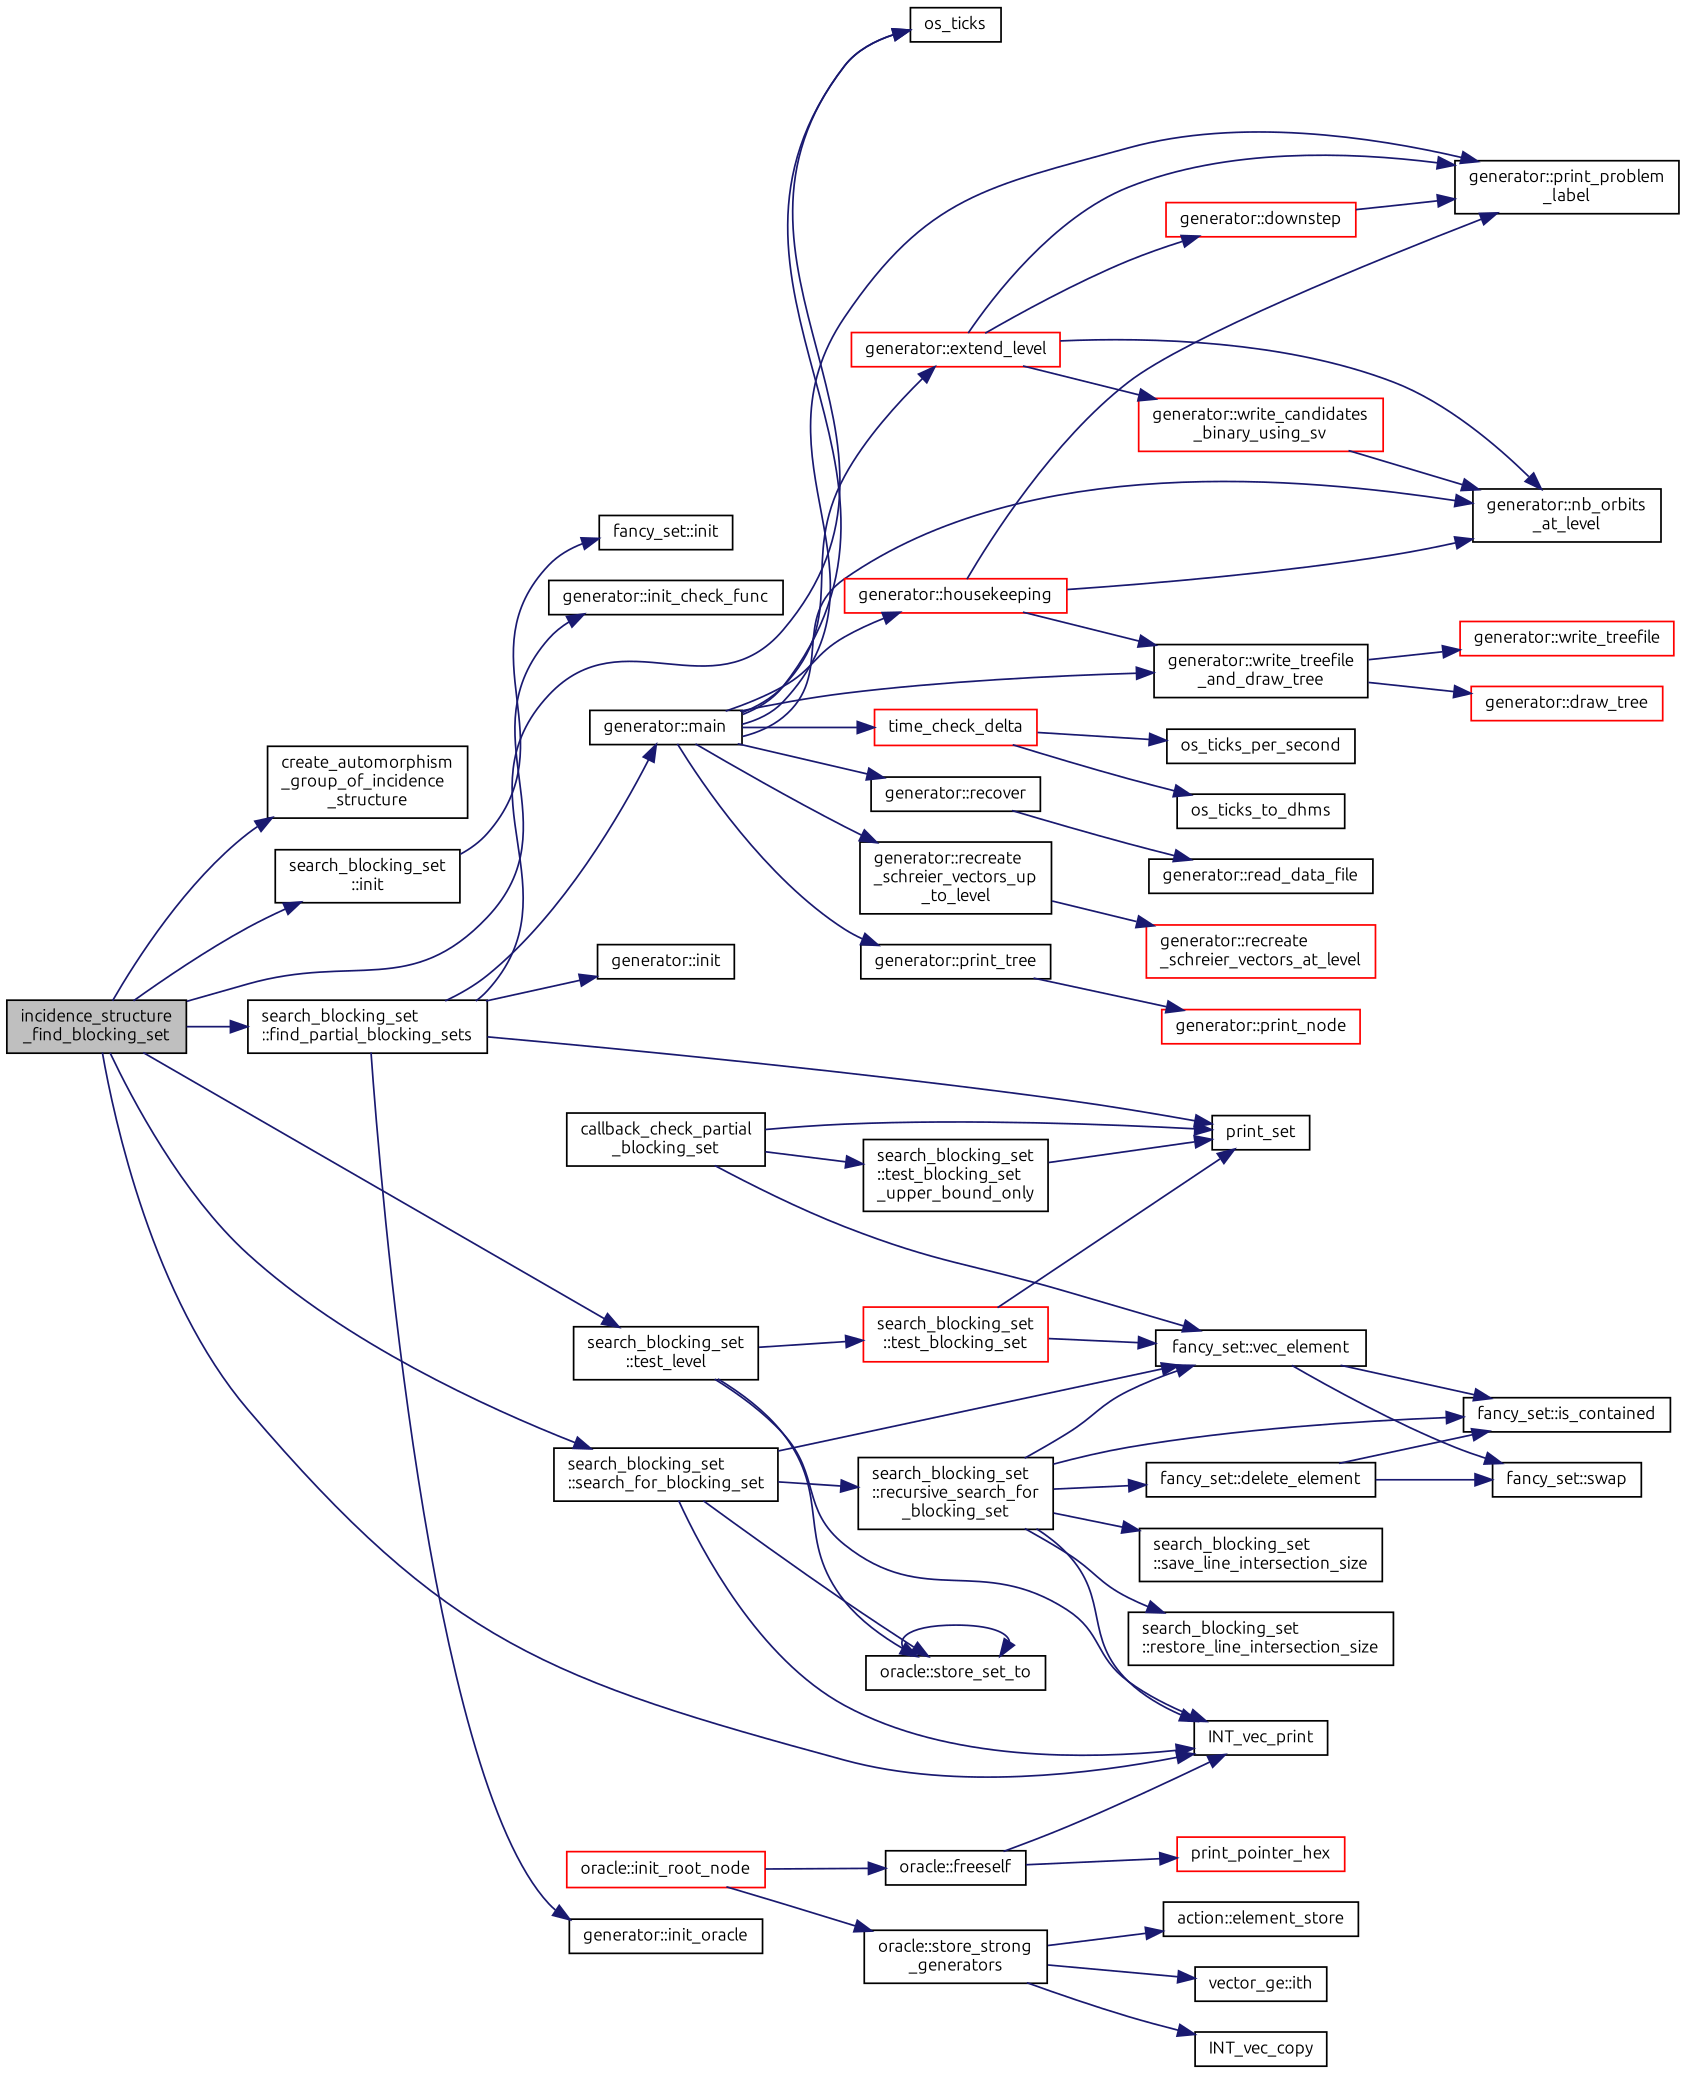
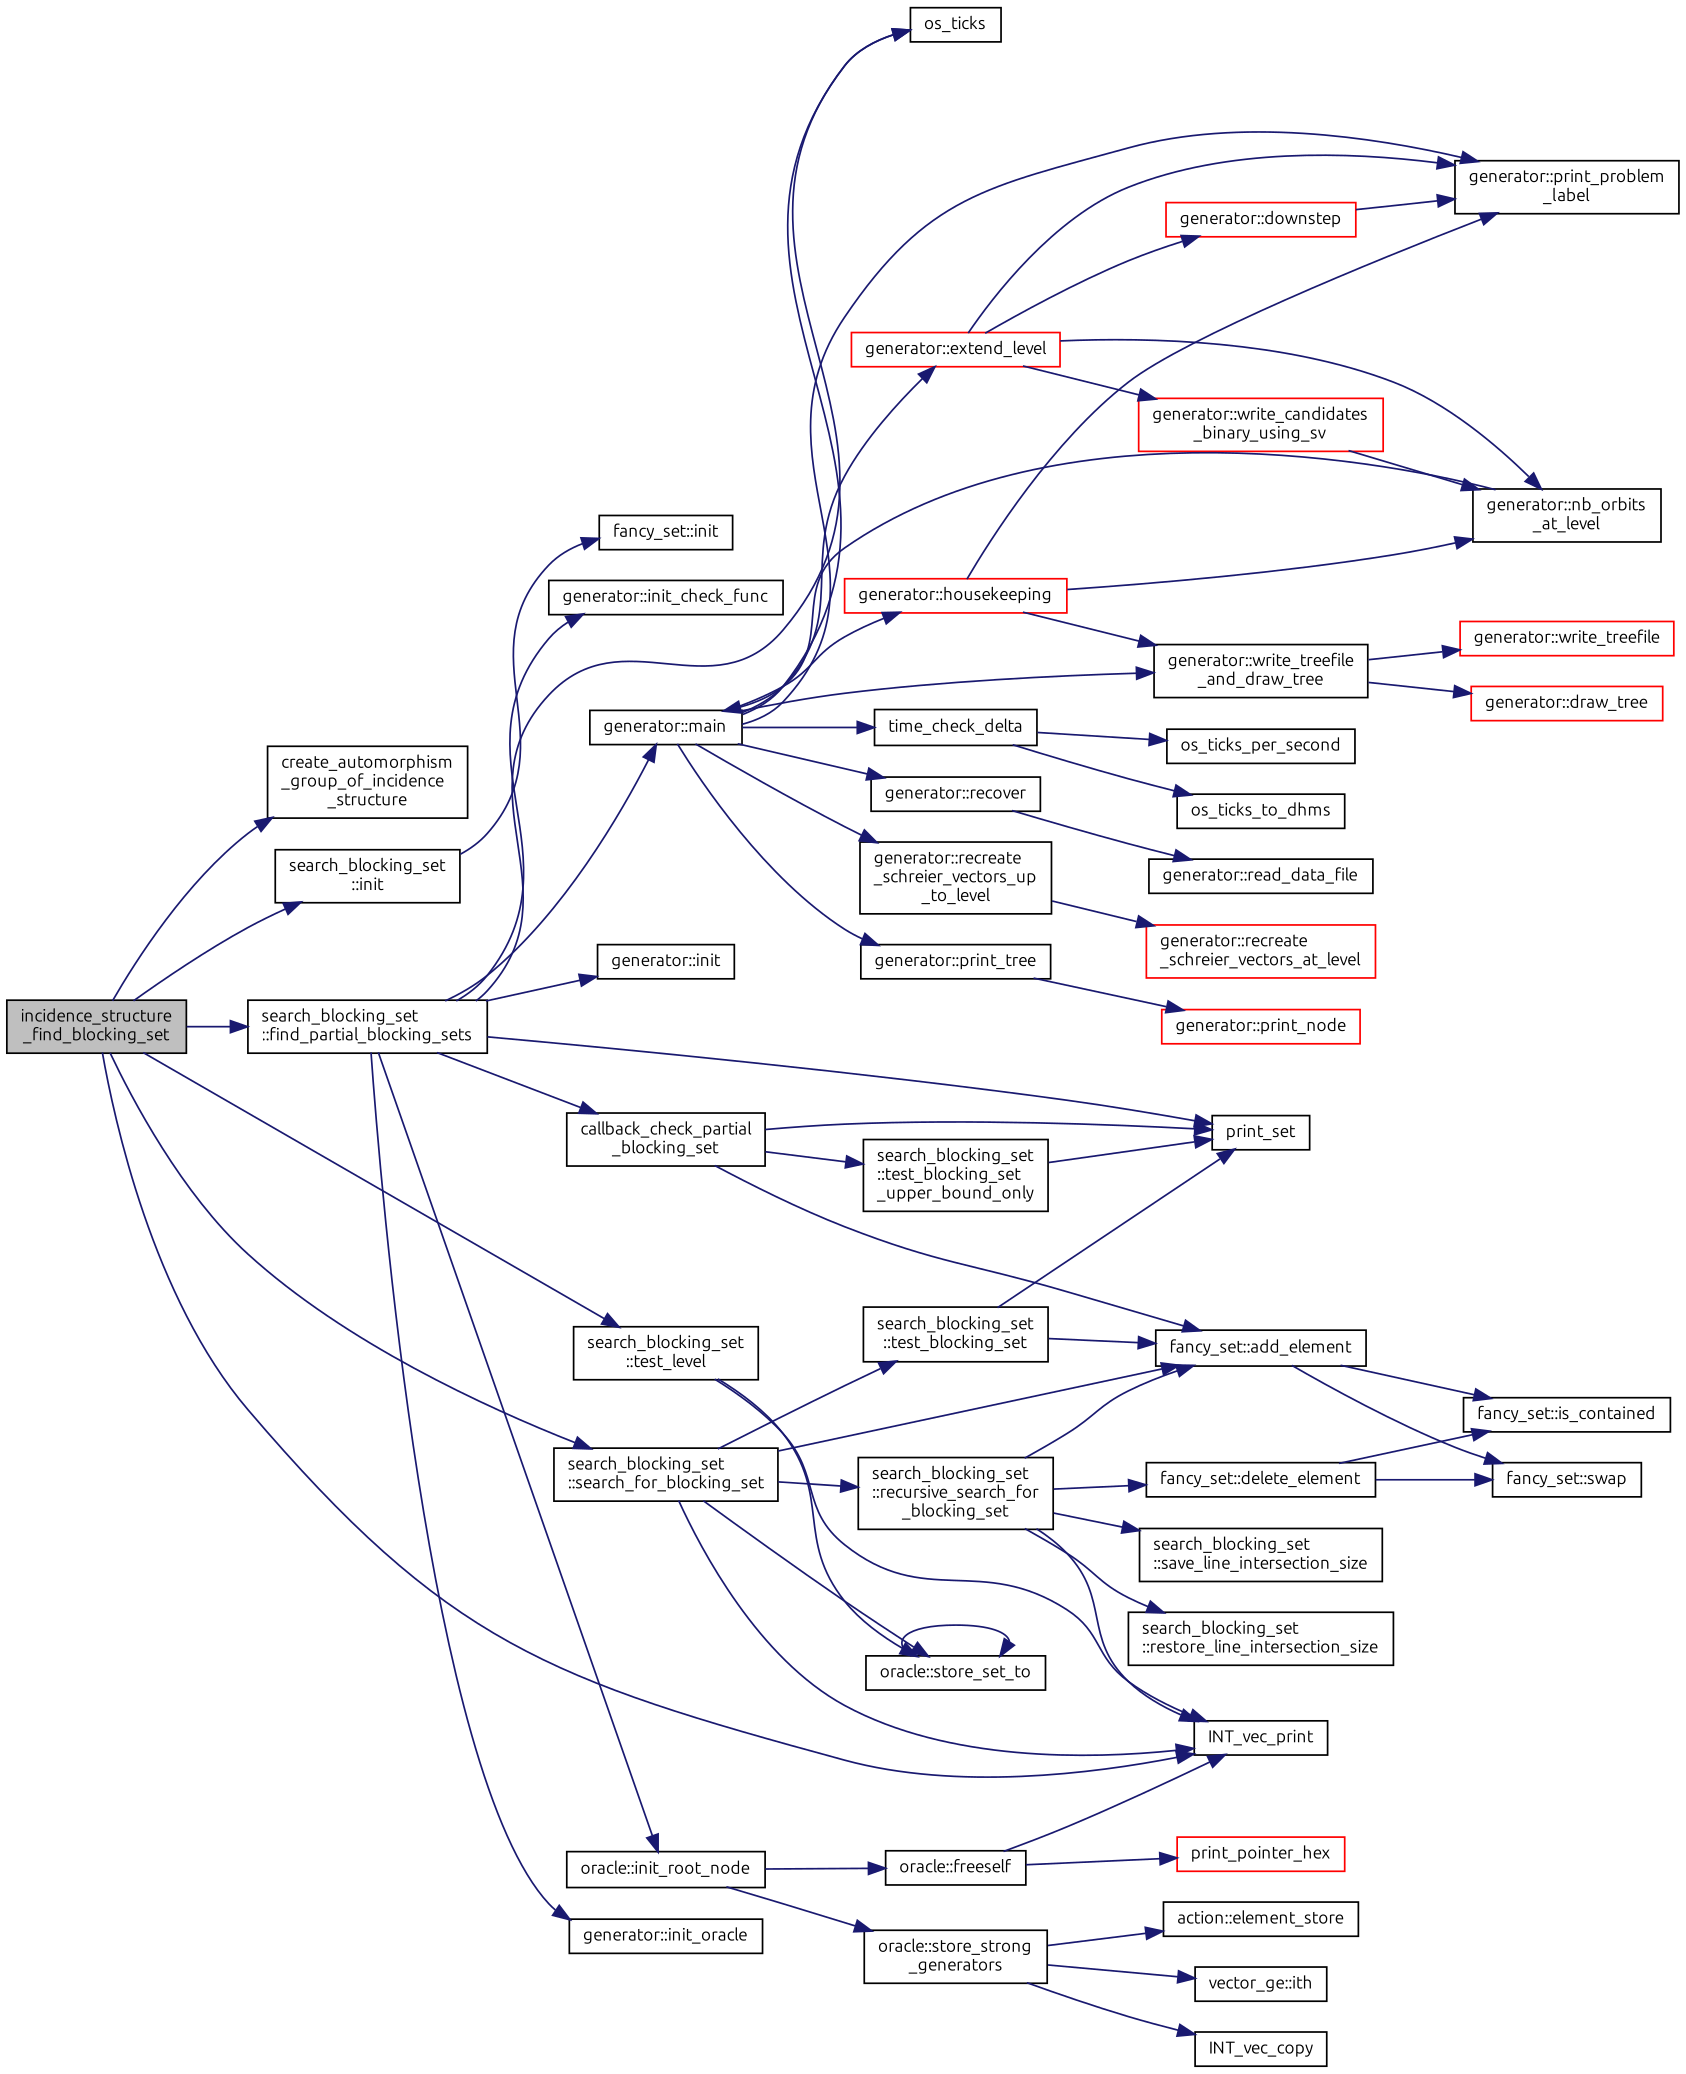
edge "generator::main" -> "generator::nb_orbits _at_level": reversed
node "time_check_delta": color red -> black
edge "incidence_structure _find_blocking_set" -> "generator::init_check_func": now "search_blocking_set ::find_partial_blocking_sets" -> "generator::init_check_func"
edge "search_blocking_set ::find_partial_blocking_sets" -> "callback_check_partial _blocking_set": added
node "search_blocking_set ::test_blocking_set": color red -> black
edge "search_blocking_set ::test_level" -> "search_blocking_set ::test_blocking_set": now "search_blocking_set ::search_for_blocking_set" -> "search_blocking_set ::test_blocking_set"
node "fancy_set::vec_element": label "fancy_set::vec_element" -> "fancy_set::add_element"
edge "search_blocking_set ::recursive_search_for _blocking_set" -> "fancy_set::is_contained": removed
edge "search_blocking_set ::find_partial_blocking_sets" -> "oracle::init_root_node": added
node "oracle::init_root_node": color red -> black
